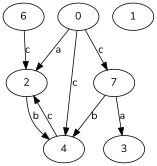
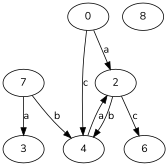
node "1": label "1" -> "8"
edge "6" -> "2": reversed
edge "0" -> "7": removed, label "c"
edge "4" -> "2": label "c" -> "a"
